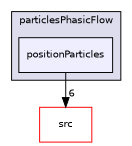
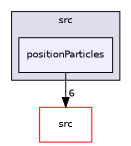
cluster "particlesPhasicFlow": label "particlesPhasicFlow" -> "src"
